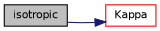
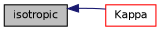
edge "isotropic" -> "Kappa": reversed
